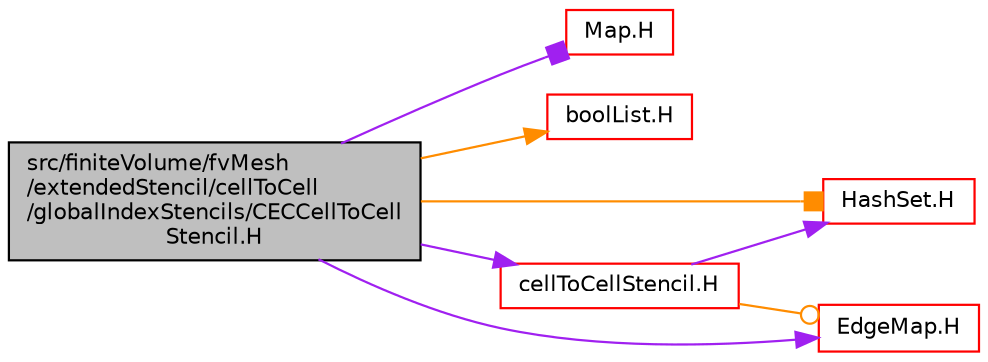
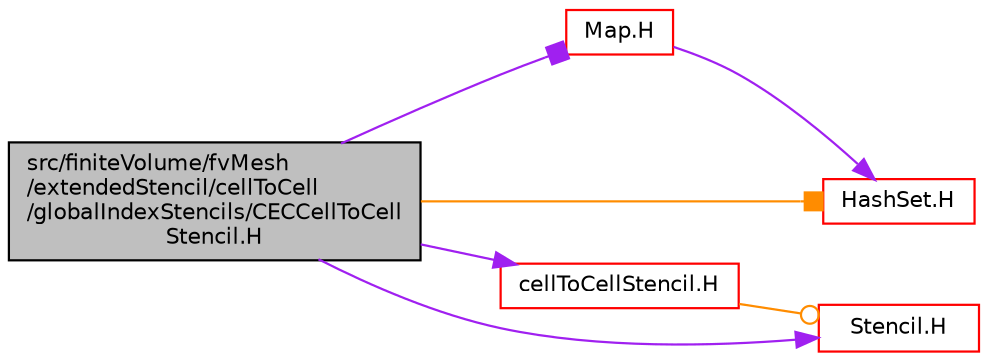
node "boolList.H": removed
edge "cellToCellStencil.H" -> "HashSet.H": now "Map.H" -> "HashSet.H"
node "EdgeMap.H": label "EdgeMap.H" -> "Stencil.H"
